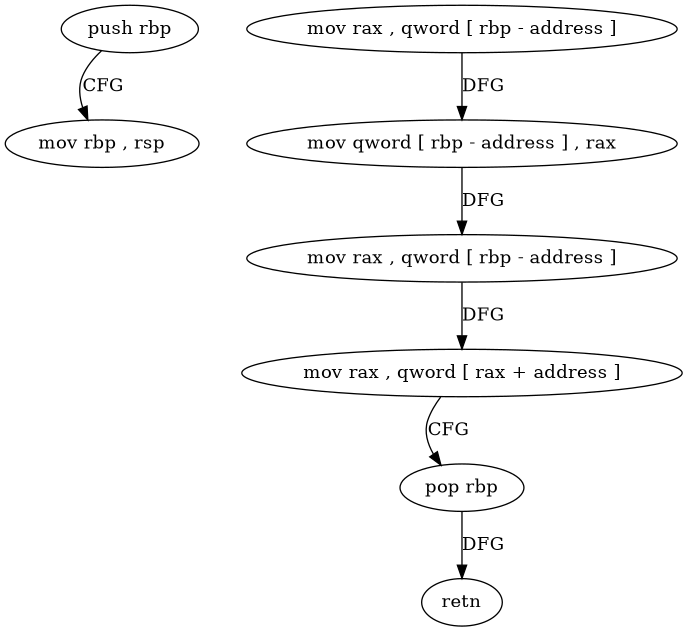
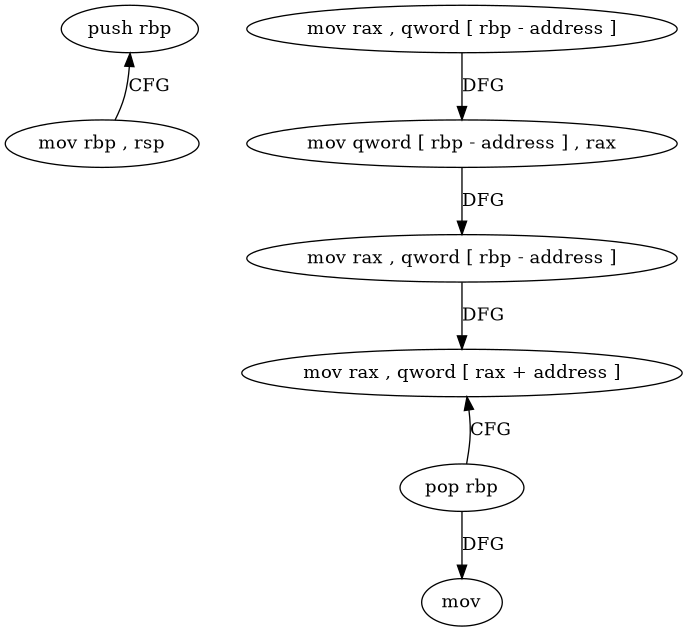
edge "push rbp" -> "mov rbp , rsp": reversed
edge "mov rax , qword [ rax + address ]" -> "pop rbp": reversed
node "retn": label "retn" -> "mov"
